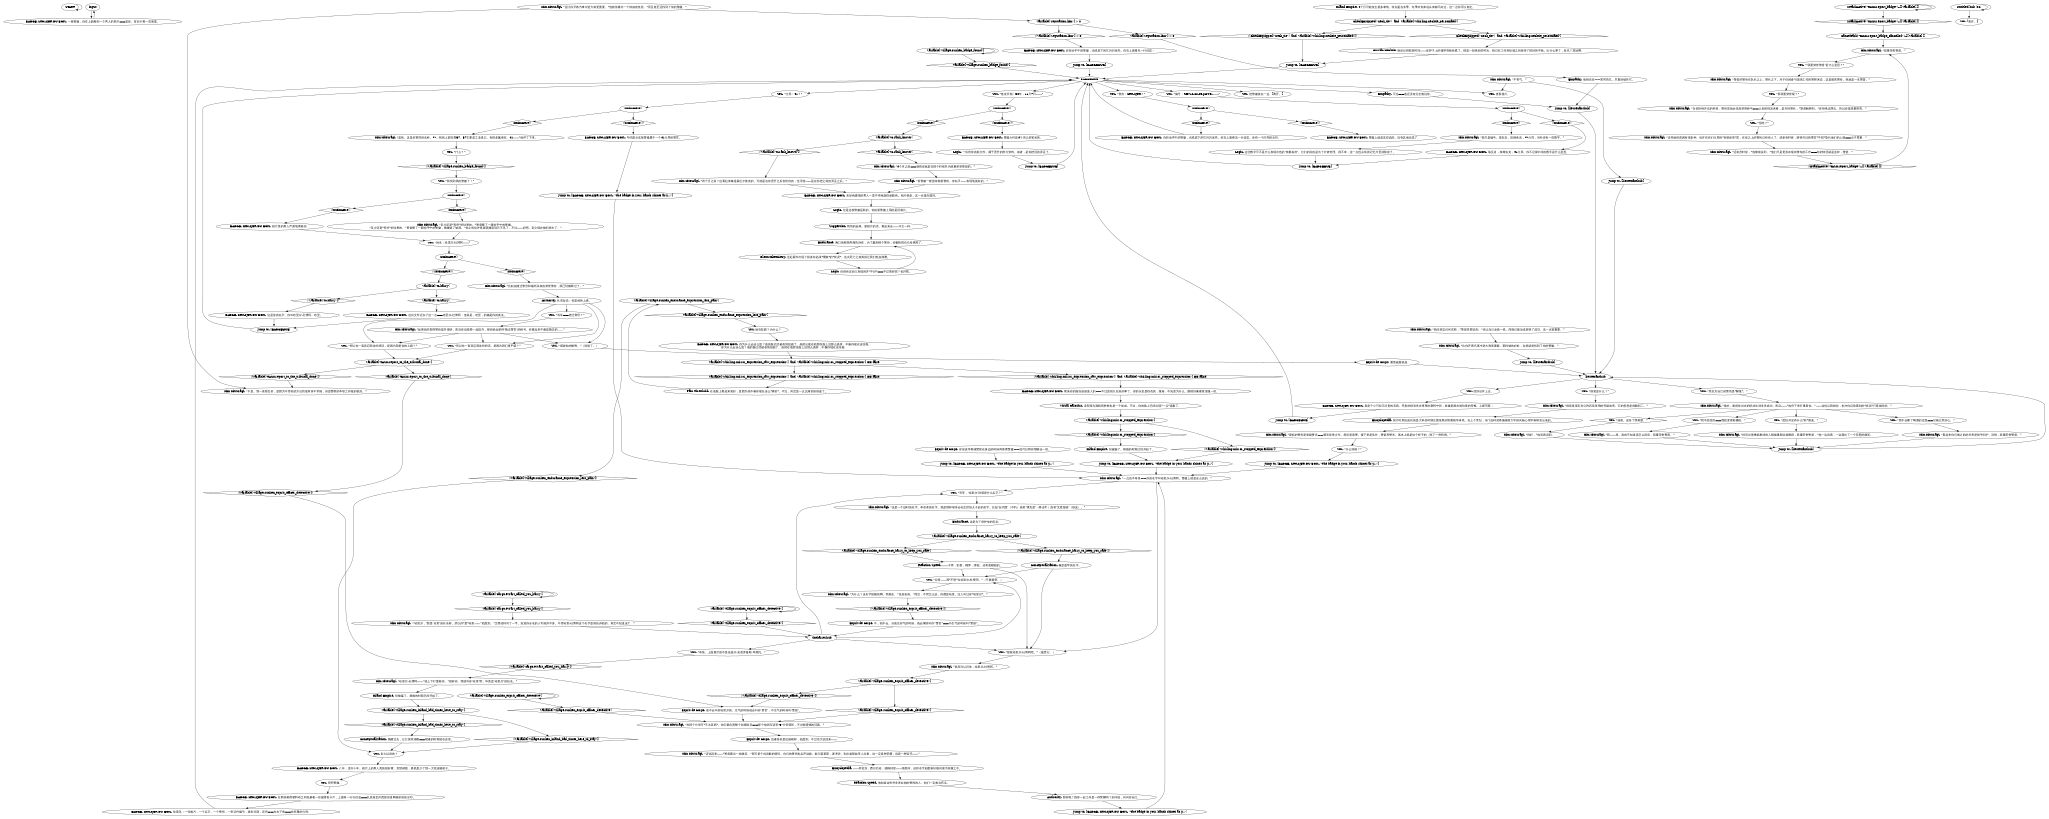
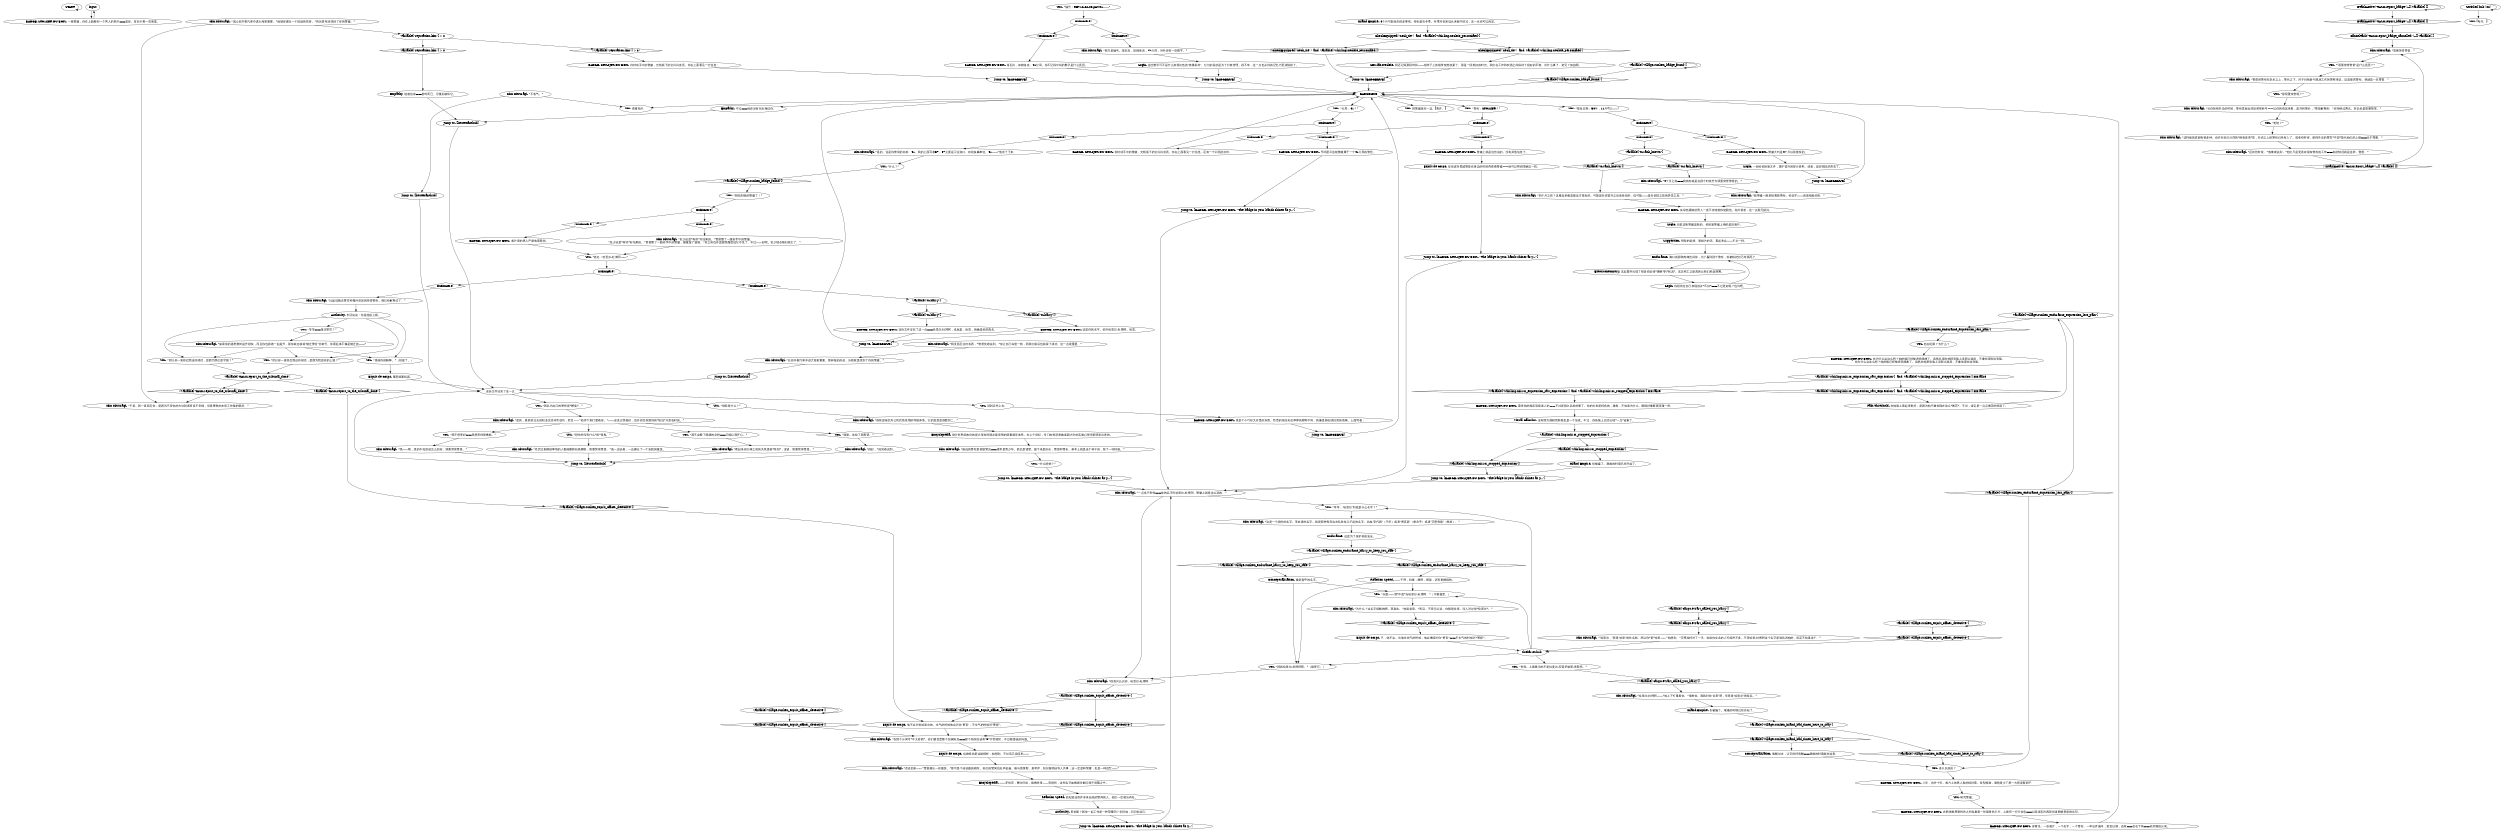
node "BADGEHUB": shape diamond -> ellipse
edge "BADGEHUB" -> "You: “编号：REV12-62-05-JAM41……”": removed
edge "BADGE: LTN-2JFR DU BOIS: 警徽上就是这些说的。没有其他信息了。" -> "Esprit de Corps: 你应该等曷城警督在身边的时候再查看警徽——他可以帮你理解这一切。": added
node "lieutenanthub": label "lieutenanthub" -> "这份文件证实了这一点"
edge "Kim Kitsuragi: “一点也不奇怪——你的名字叫哈里尔·杜博阿。警徽上就是这么说的。”" -> "You: “那就哈里尔·杜博阿吧。”（接受它。）": now "Kim Kitsuragi: “一点也不奇怪——你的名字叫哈里尔·杜博阿。警徽上就是这么说的。”" -> "Kim Kitsuragi: “很高兴认识你，哈里尔·杜博阿。”"
